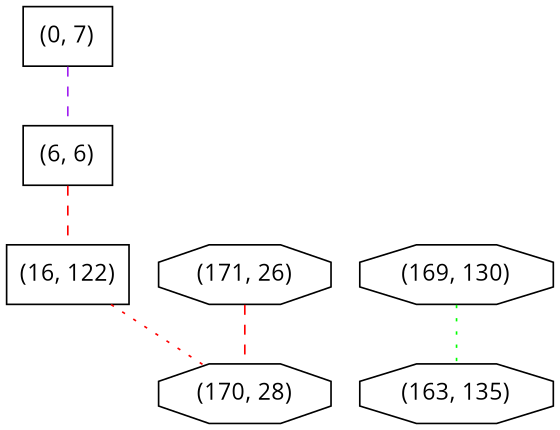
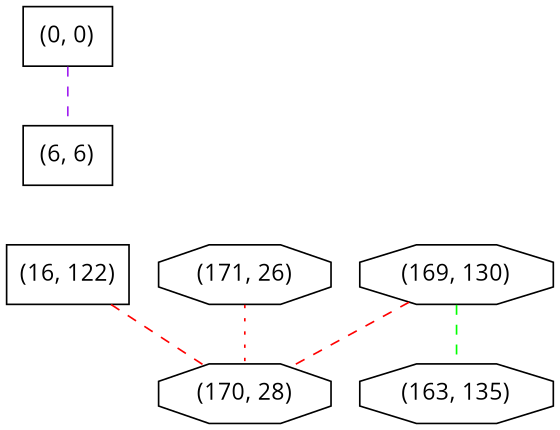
node "(0, 7)": label "(0, 7)" -> "(0, 0)"
edge "(6, 6)" -- "(16, 122)": removed
edge "(171, 26)" -- "(170, 28)": style dashed -> dotted
edge "(169, 130)" -- "(163, 135)": style dotted -> dashed
edge "(16, 122)" -- "(170, 28)": style dotted -> dashed
edge "(169, 130)" -- "(170, 28)": added
